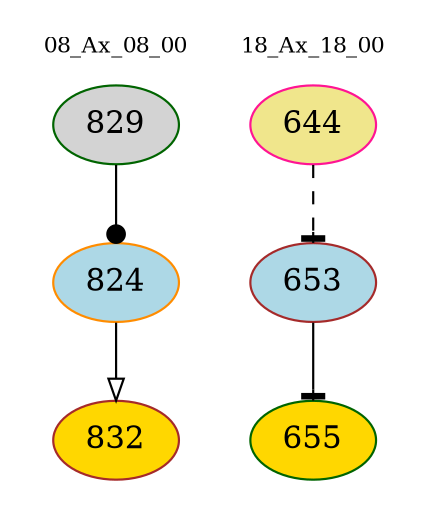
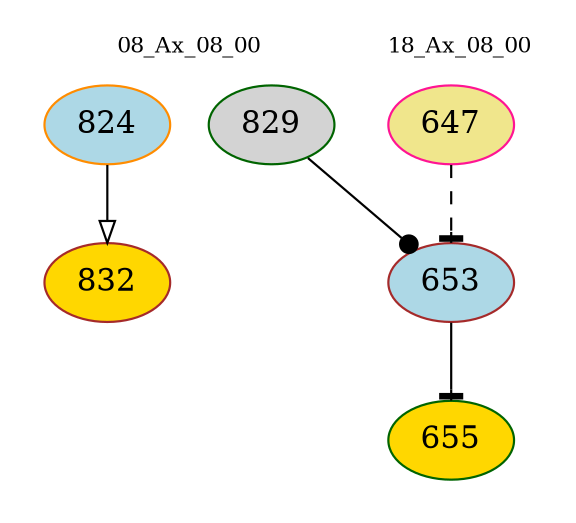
cluster "18_Ax_18_00": label "18_Ax_18_00" -> "18_Ax_08_00"
node "644": label "644" -> "647"
edge "829" -> "824": now "829" -> "653"
